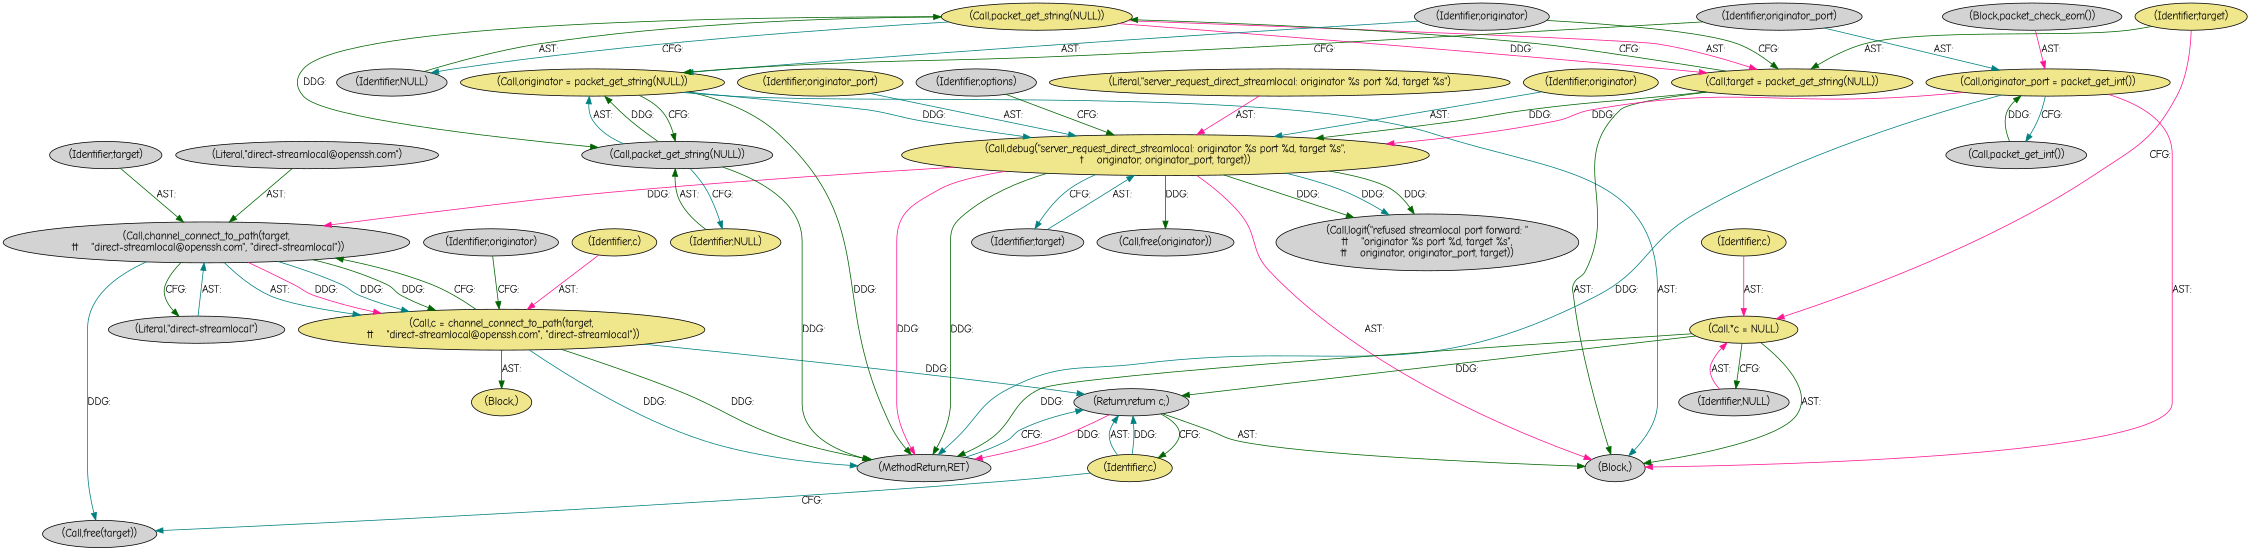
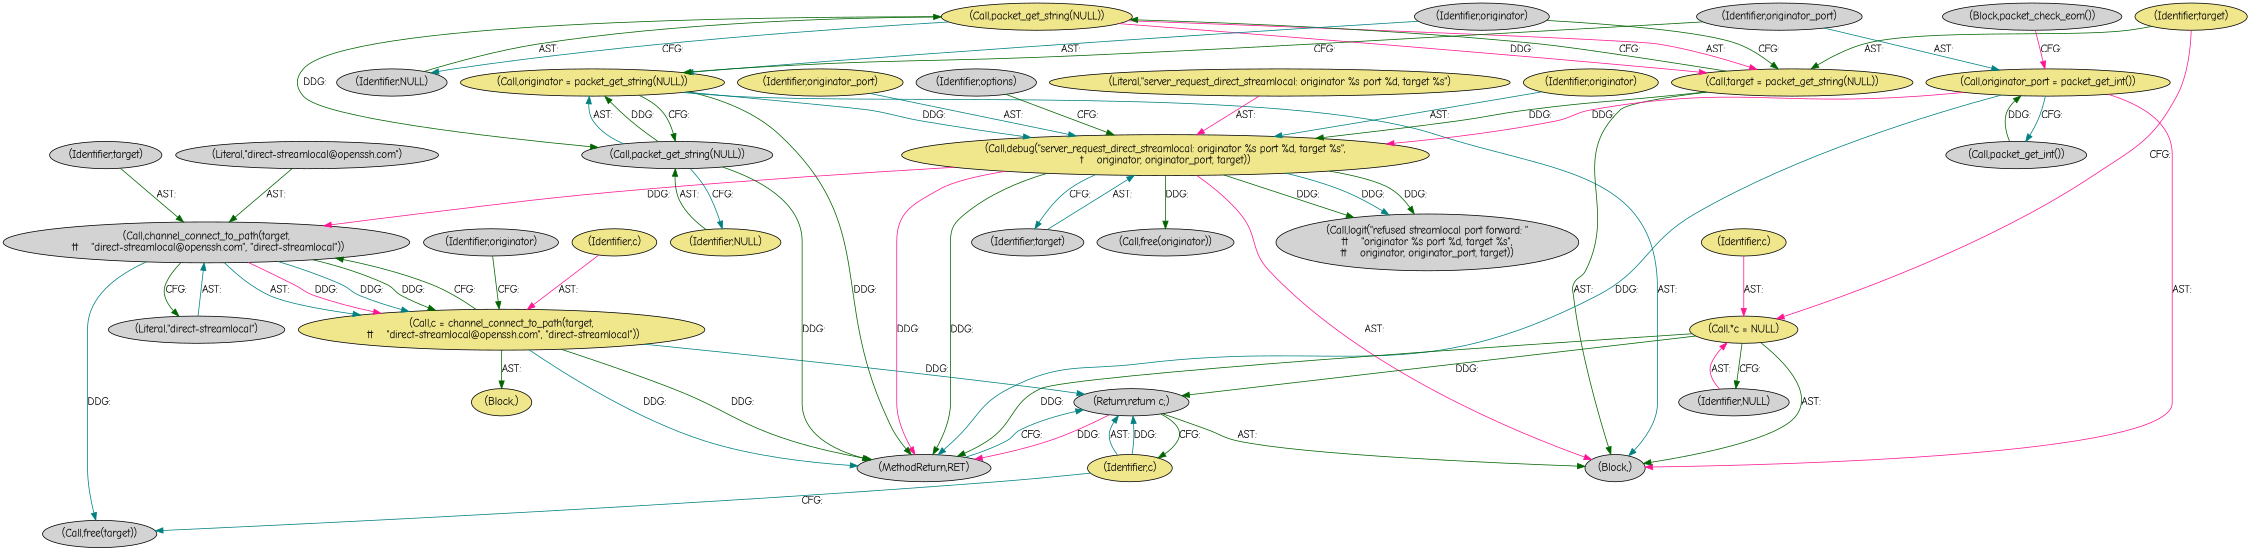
edge "(Block,packet_check_eom())" -> "(Call,originator_port = packet_get_int())": label "AST: " -> "CFG: "
